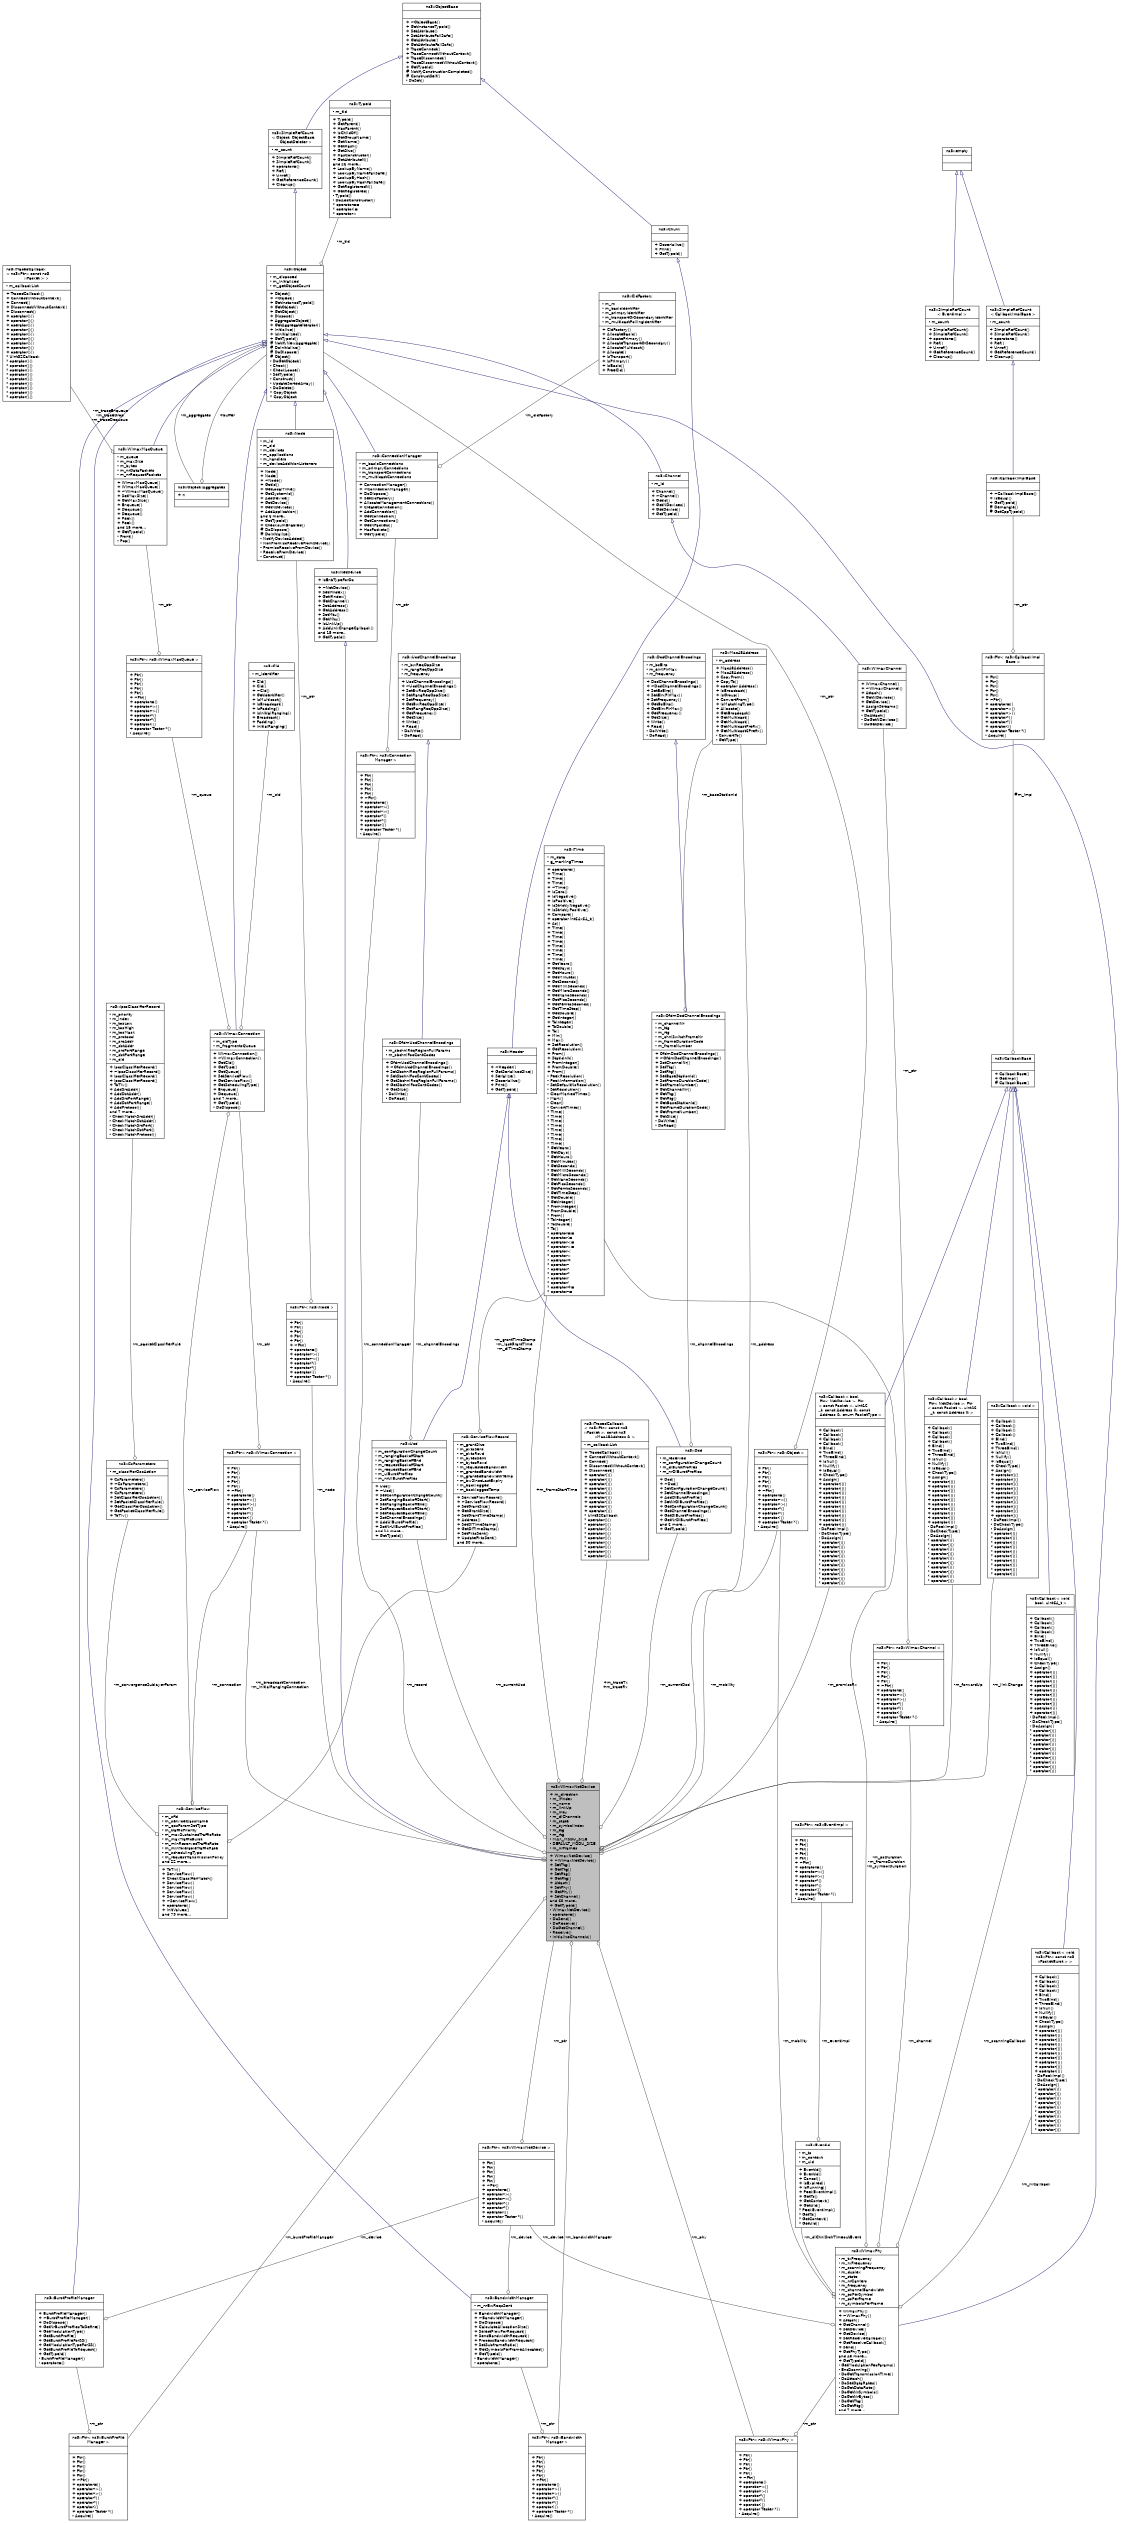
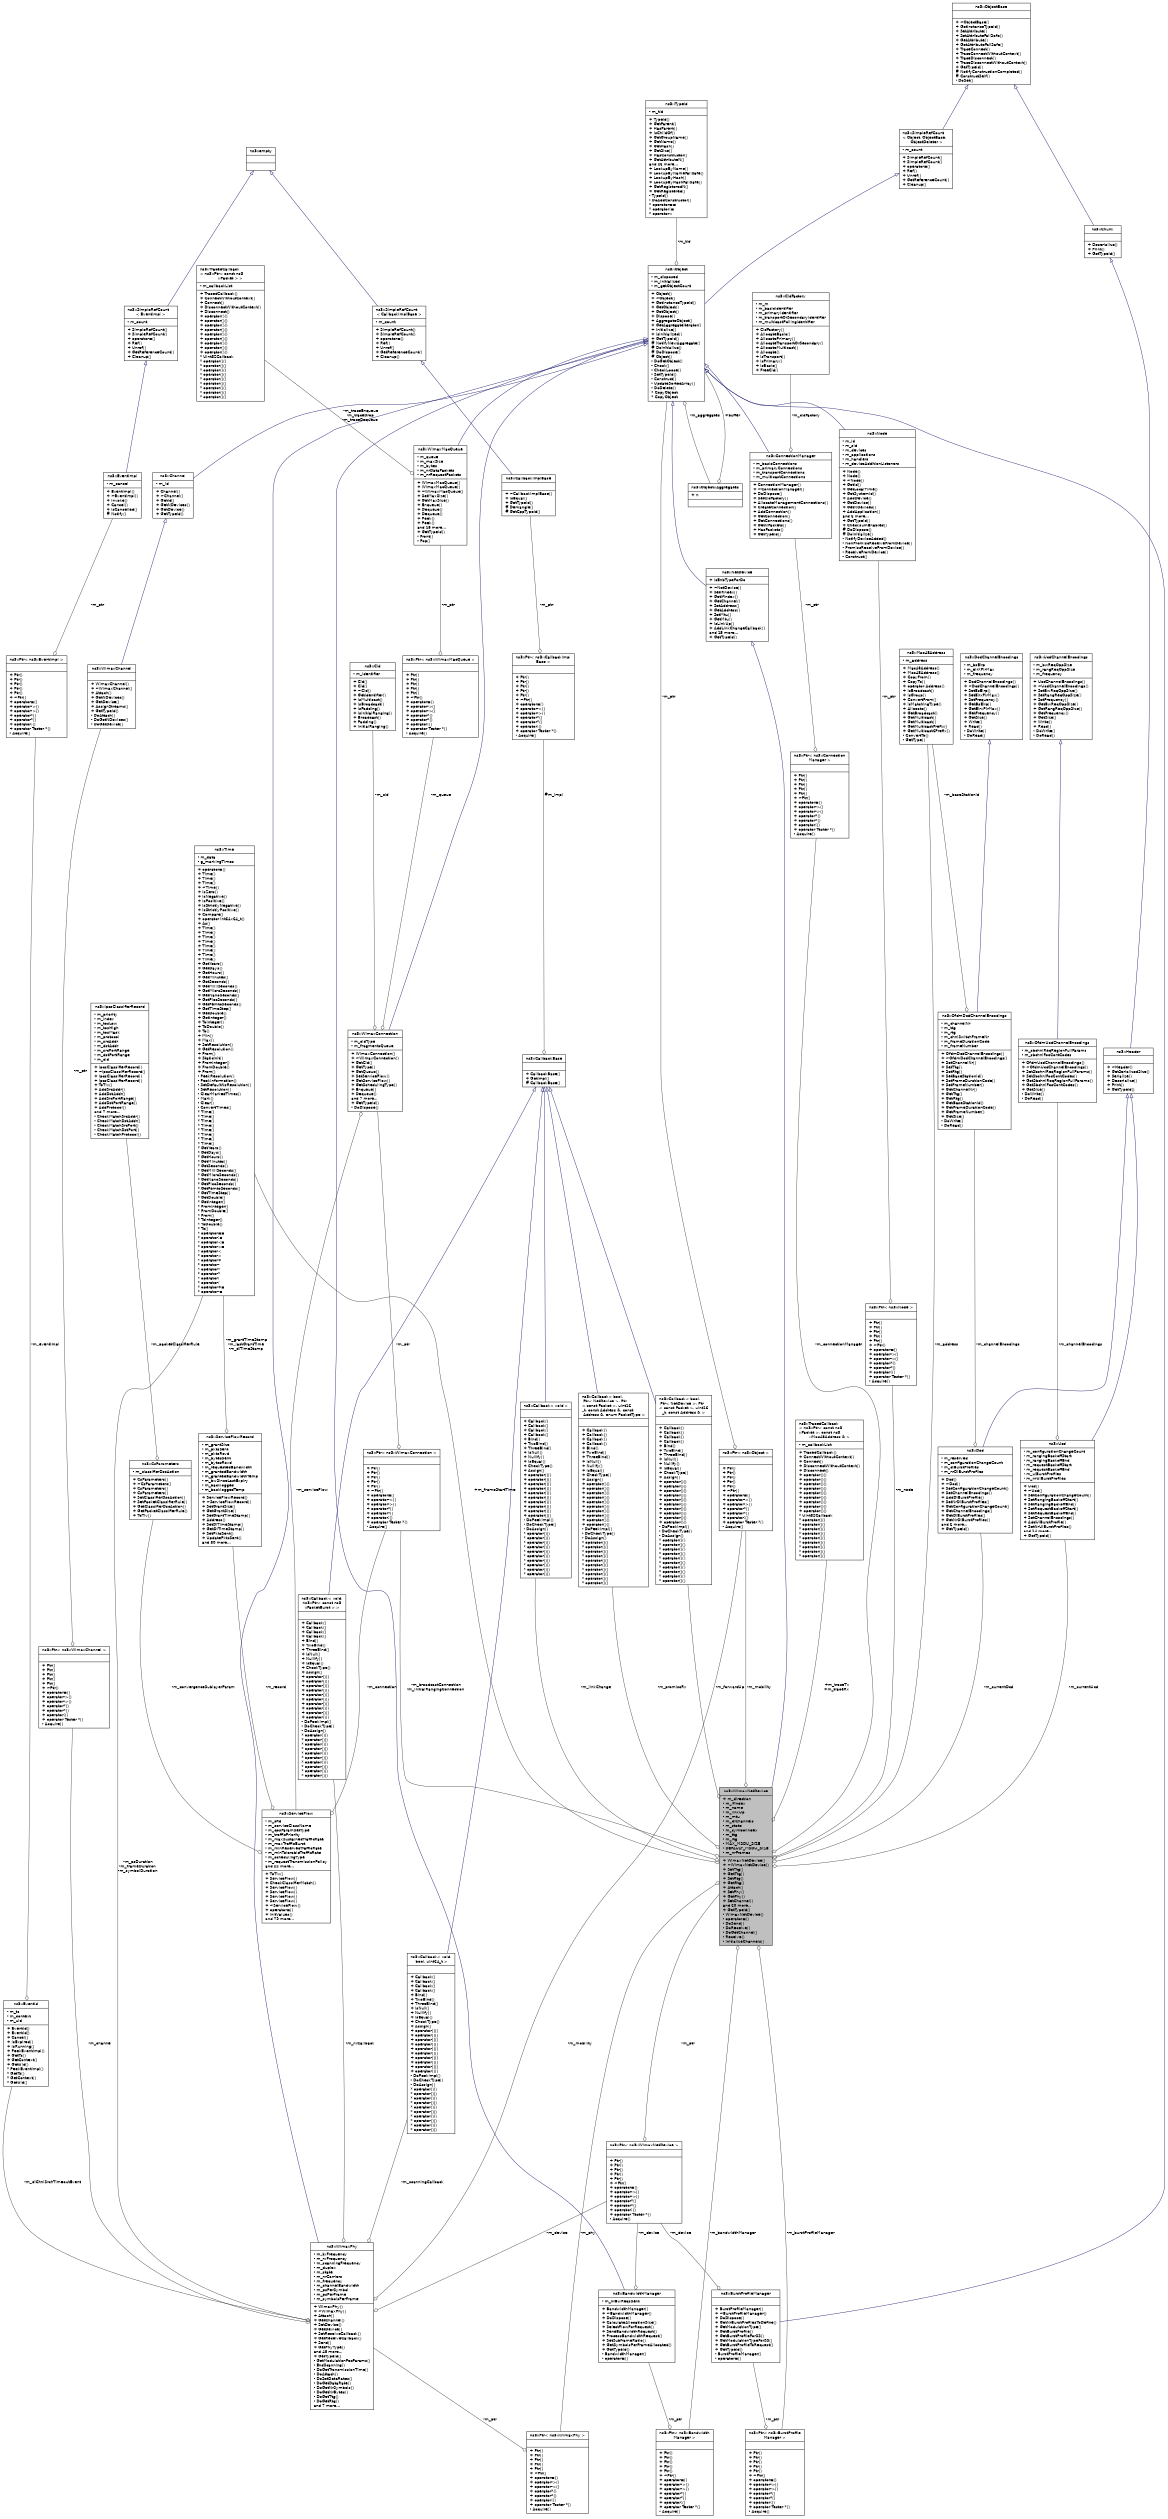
node "ns3::EventImpl": added
